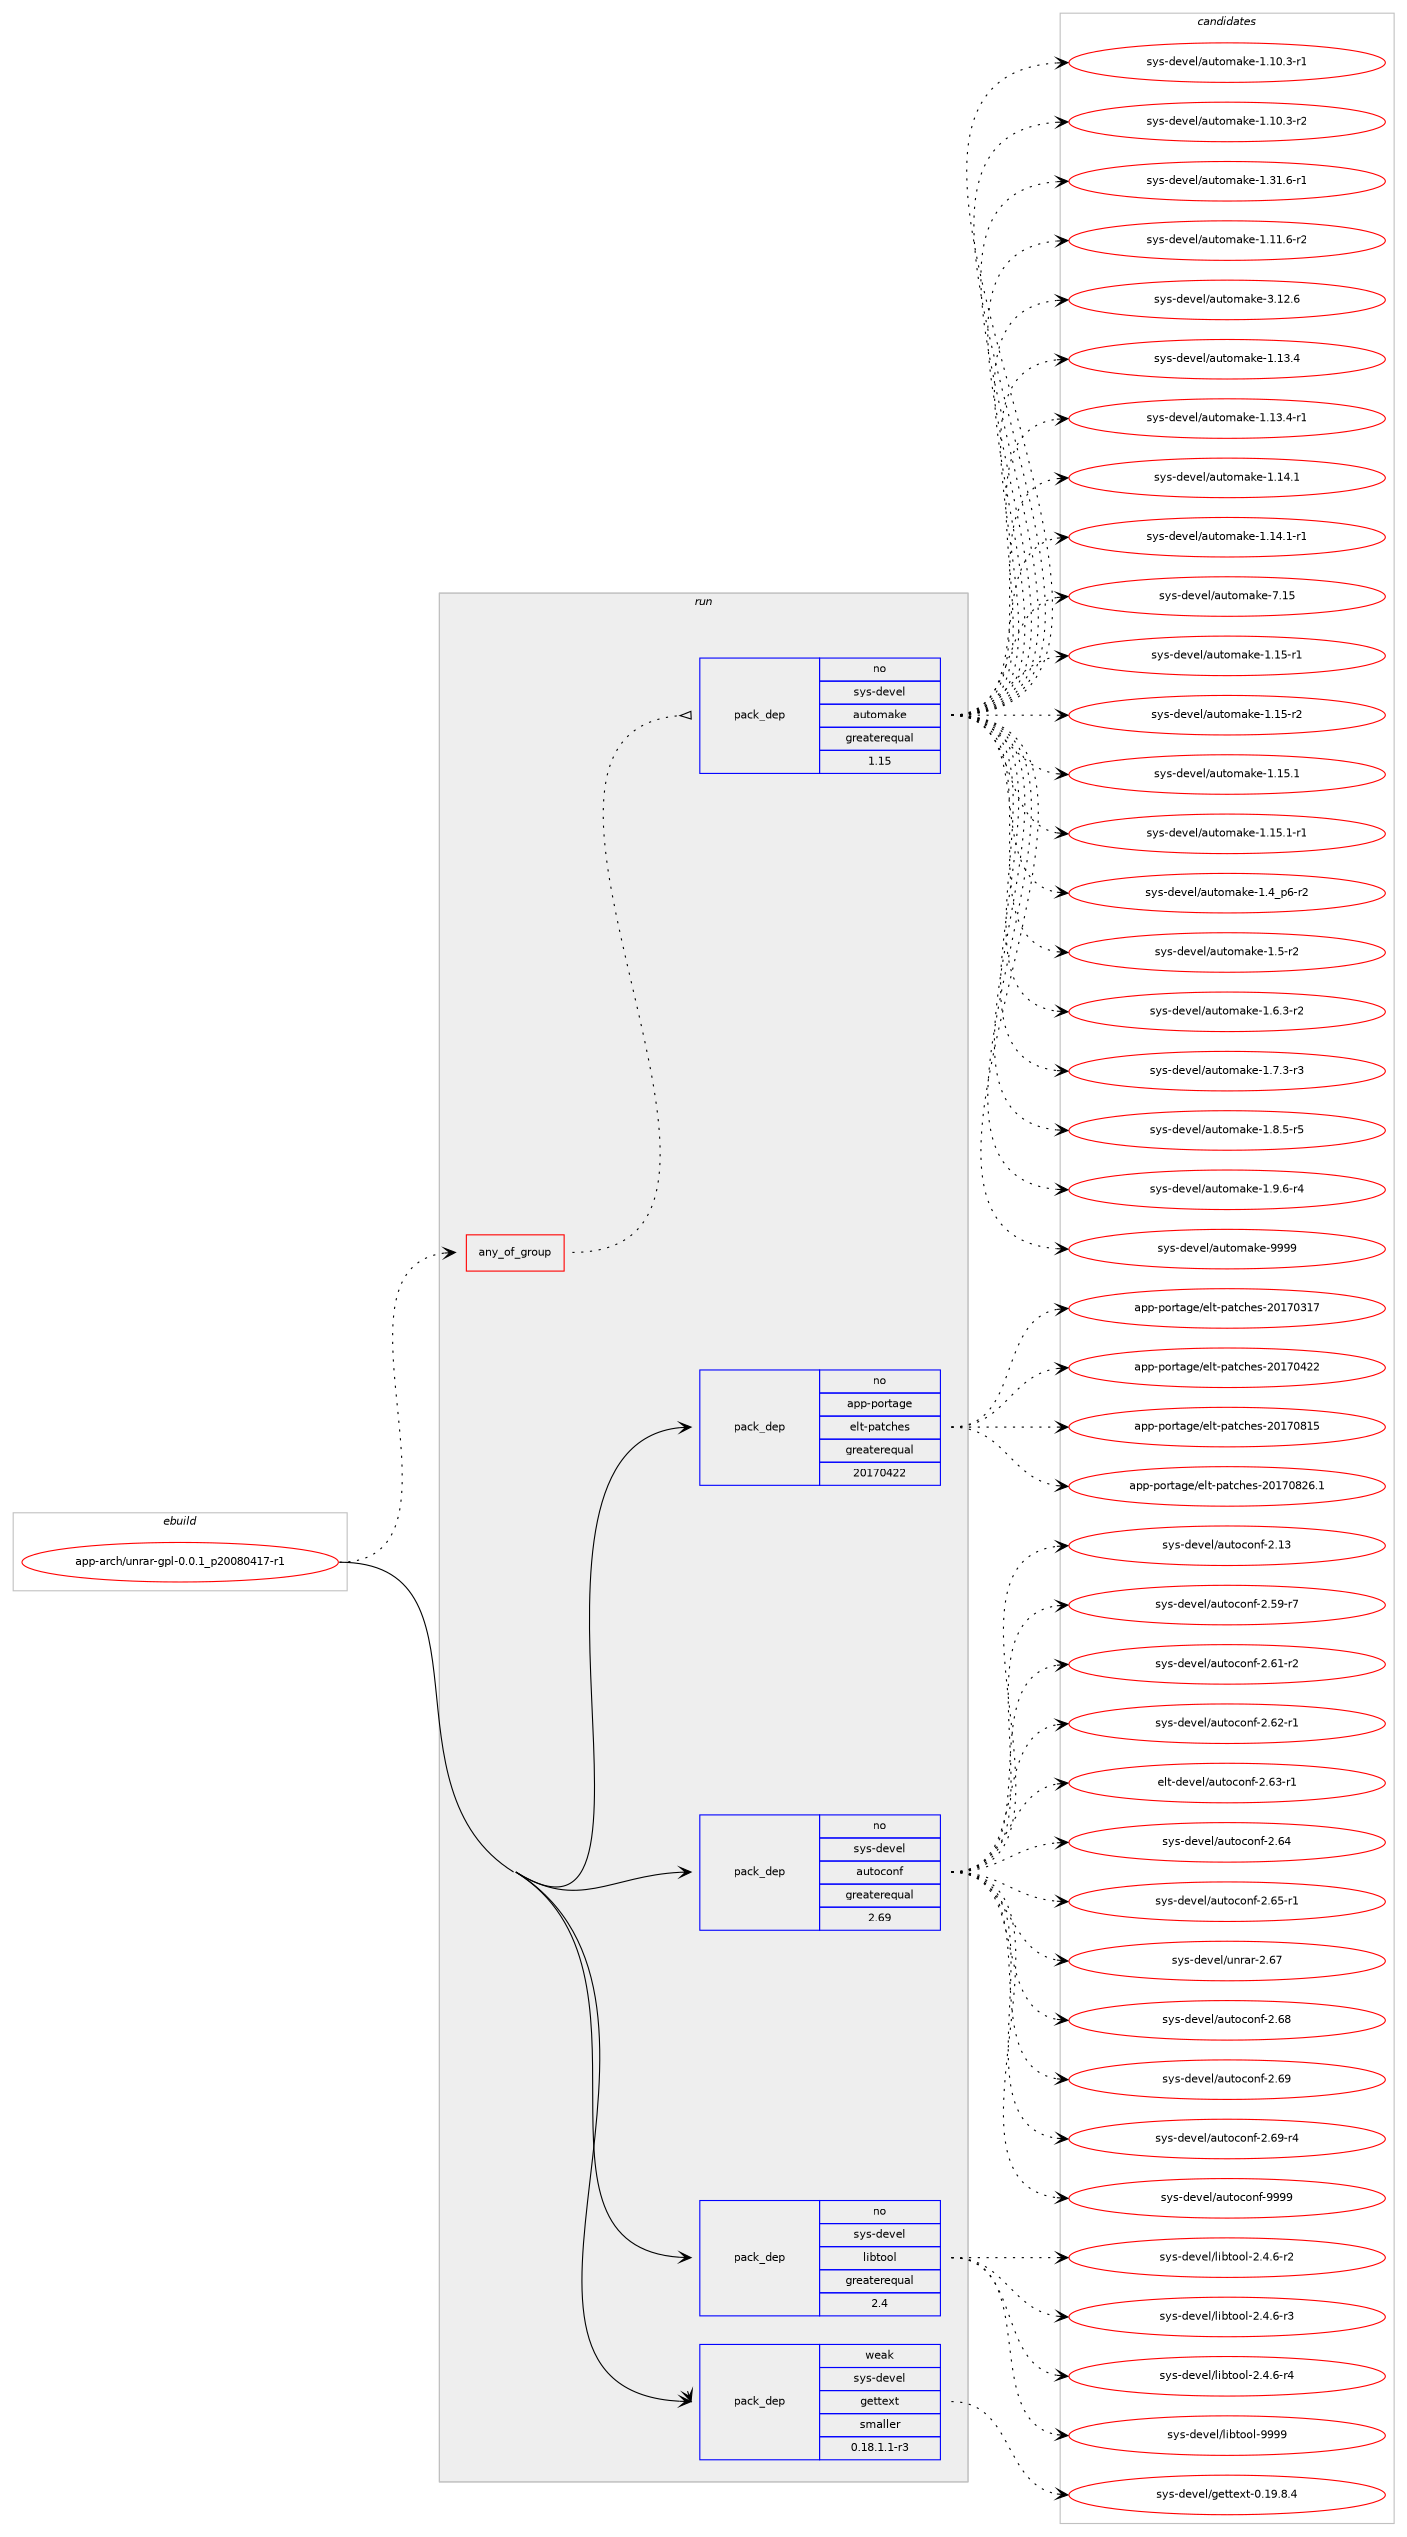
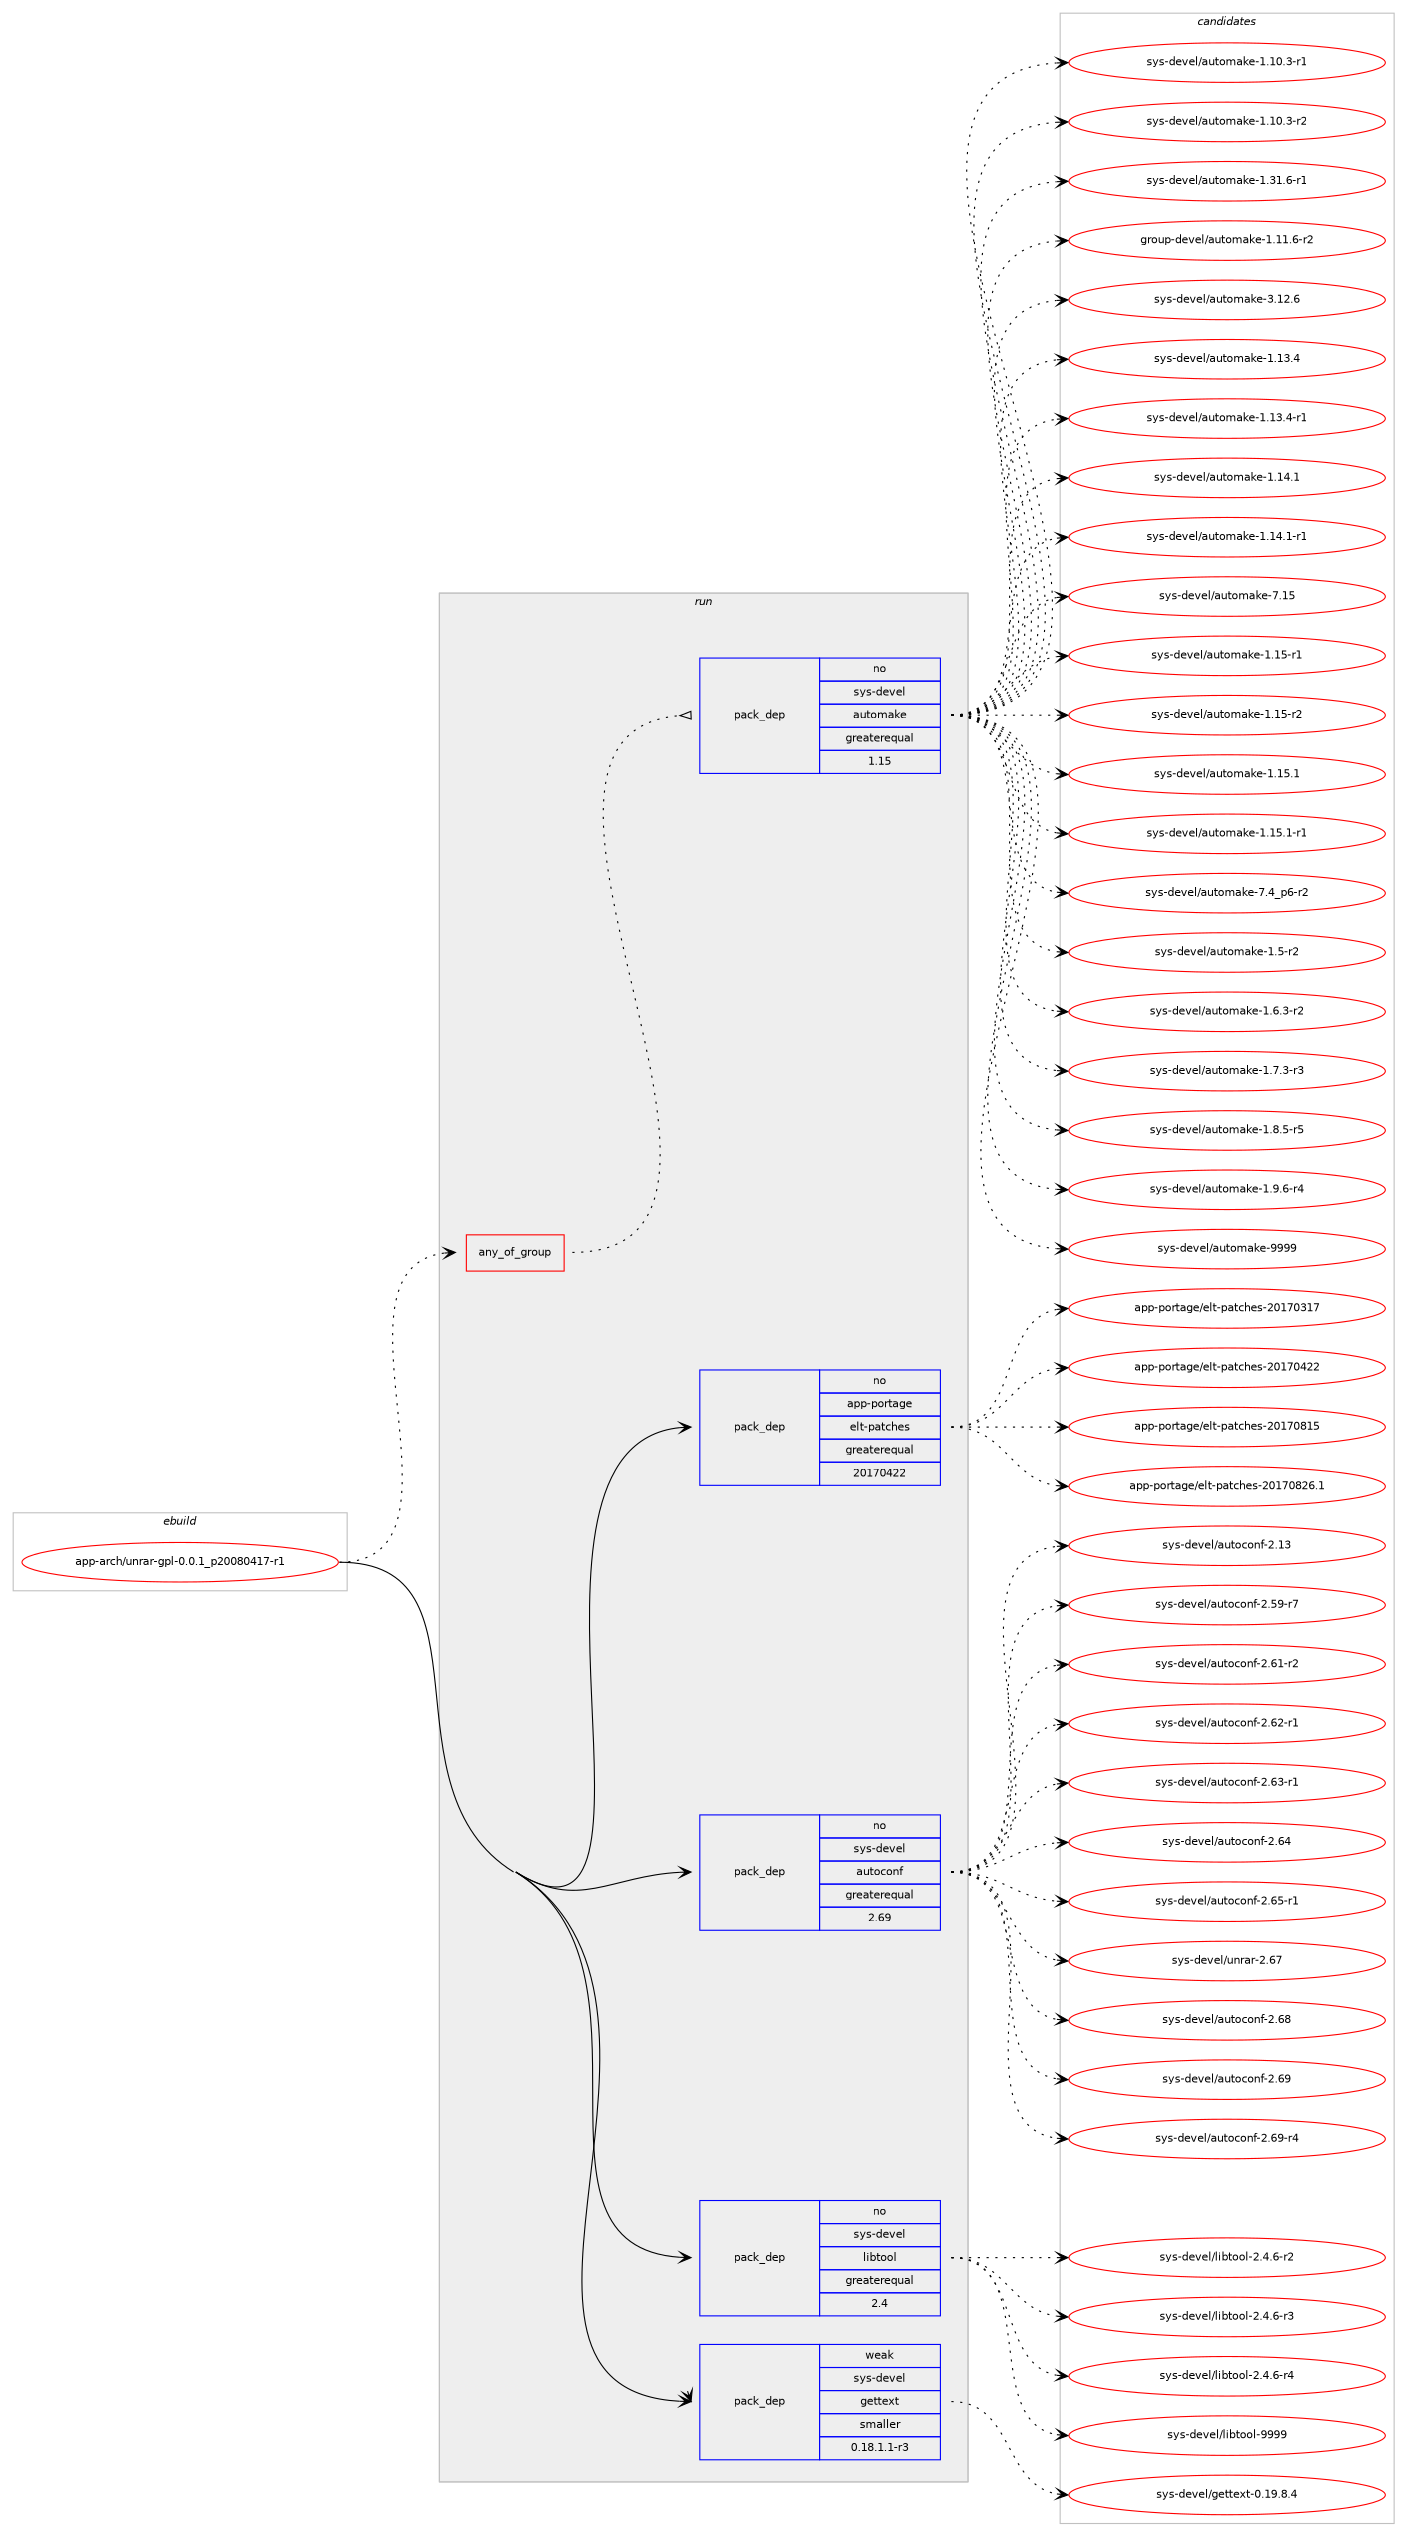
node "sys-devel/automake-1.11.6-r2": label "sys-devel/automake-1.11.6-r2" -> "group-devel/automake-1.11.6-r2"
node "sys-devel/automake-1.4_p6-r2": label "sys-devel/automake-1.4_p6-r2" -> "sys-devel/automake-7.4_p6-r2"
node "elt-devel/autoconf-2.63-r1": label "elt-devel/autoconf-2.63-r1" -> "sys-devel/autoconf-2.63-r1"
node "sys-devel/autoconf-9999": removed
